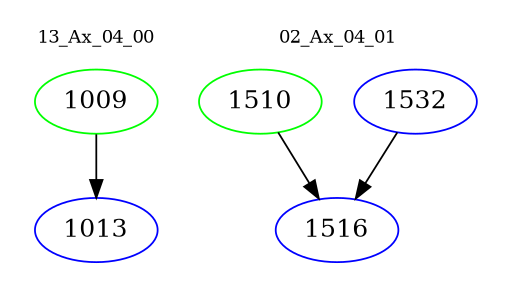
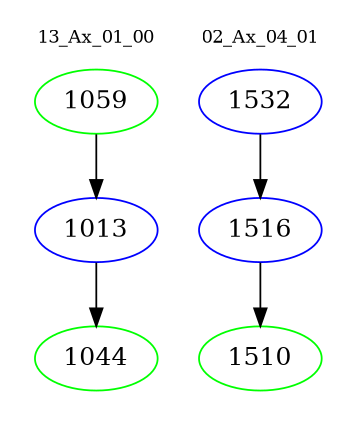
cluster "13_Ax_04_00": label "13_Ax_04_00" -> "13_Ax_01_00"
node "1009": label "1009" -> "1059"
edge "1510" -> "1516": reversed
node "1044": added
